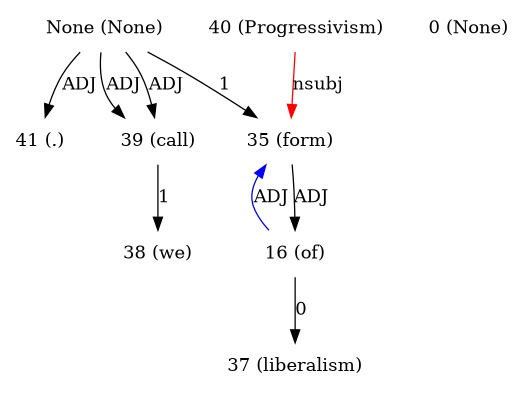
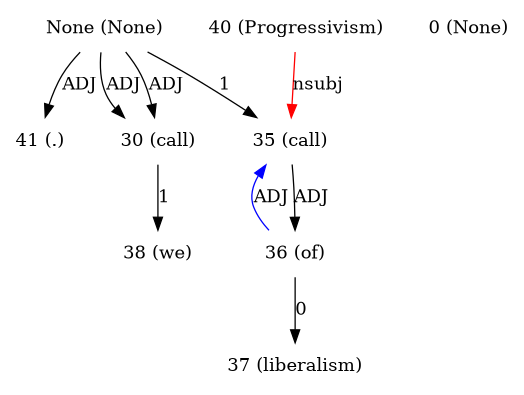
node "39 (call)": label "39 (call)" -> "30 (call)"
node "35 (form)": label "35 (form)" -> "35 (call)"
node "16 (of)": label "16 (of)" -> "36 (of)"
